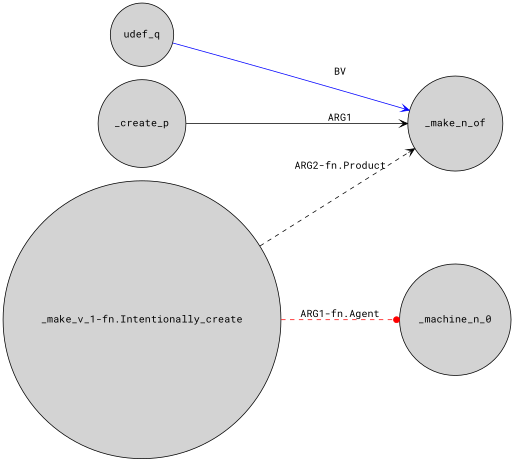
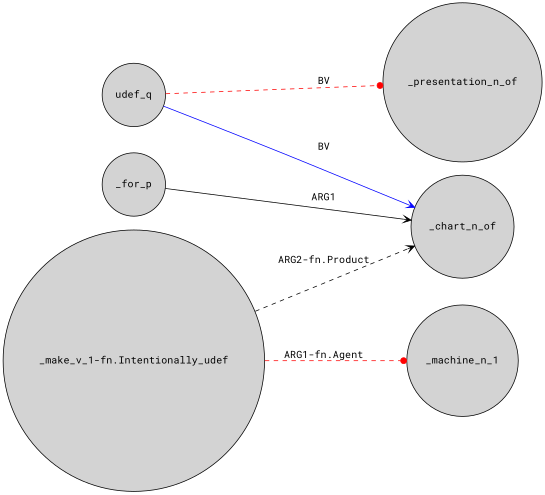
node "_presentation_n_of": added
node "_create_p": label "_create_p" -> "_for_p"
node "_make_n_of": label "_make_n_of" -> "_chart_n_of"
node "_make_v_1-fn.Intentionally_create": label "_make_v_1-fn.Intentionally_create" -> "_make_v_1-fn.Intentionally_udef"
node "_machine_n_0": label "_machine_n_0" -> "_machine_n_1"
